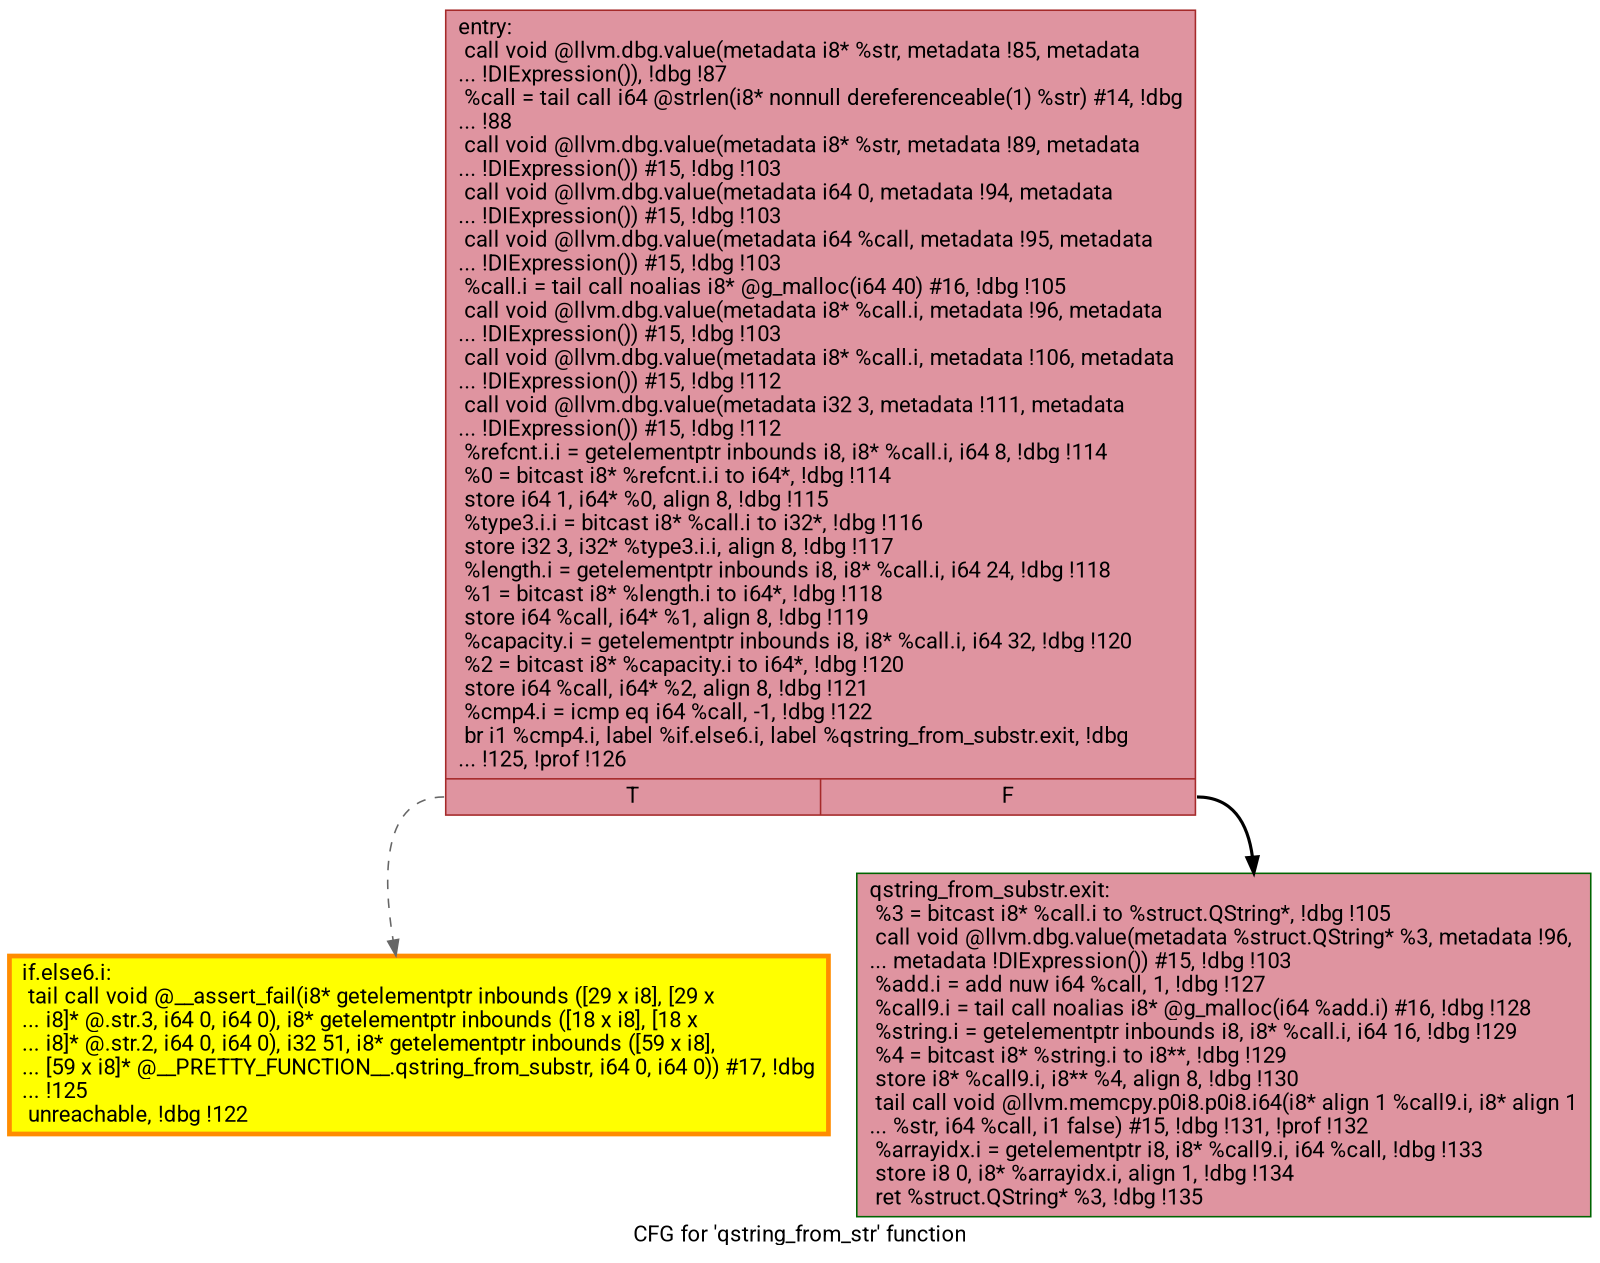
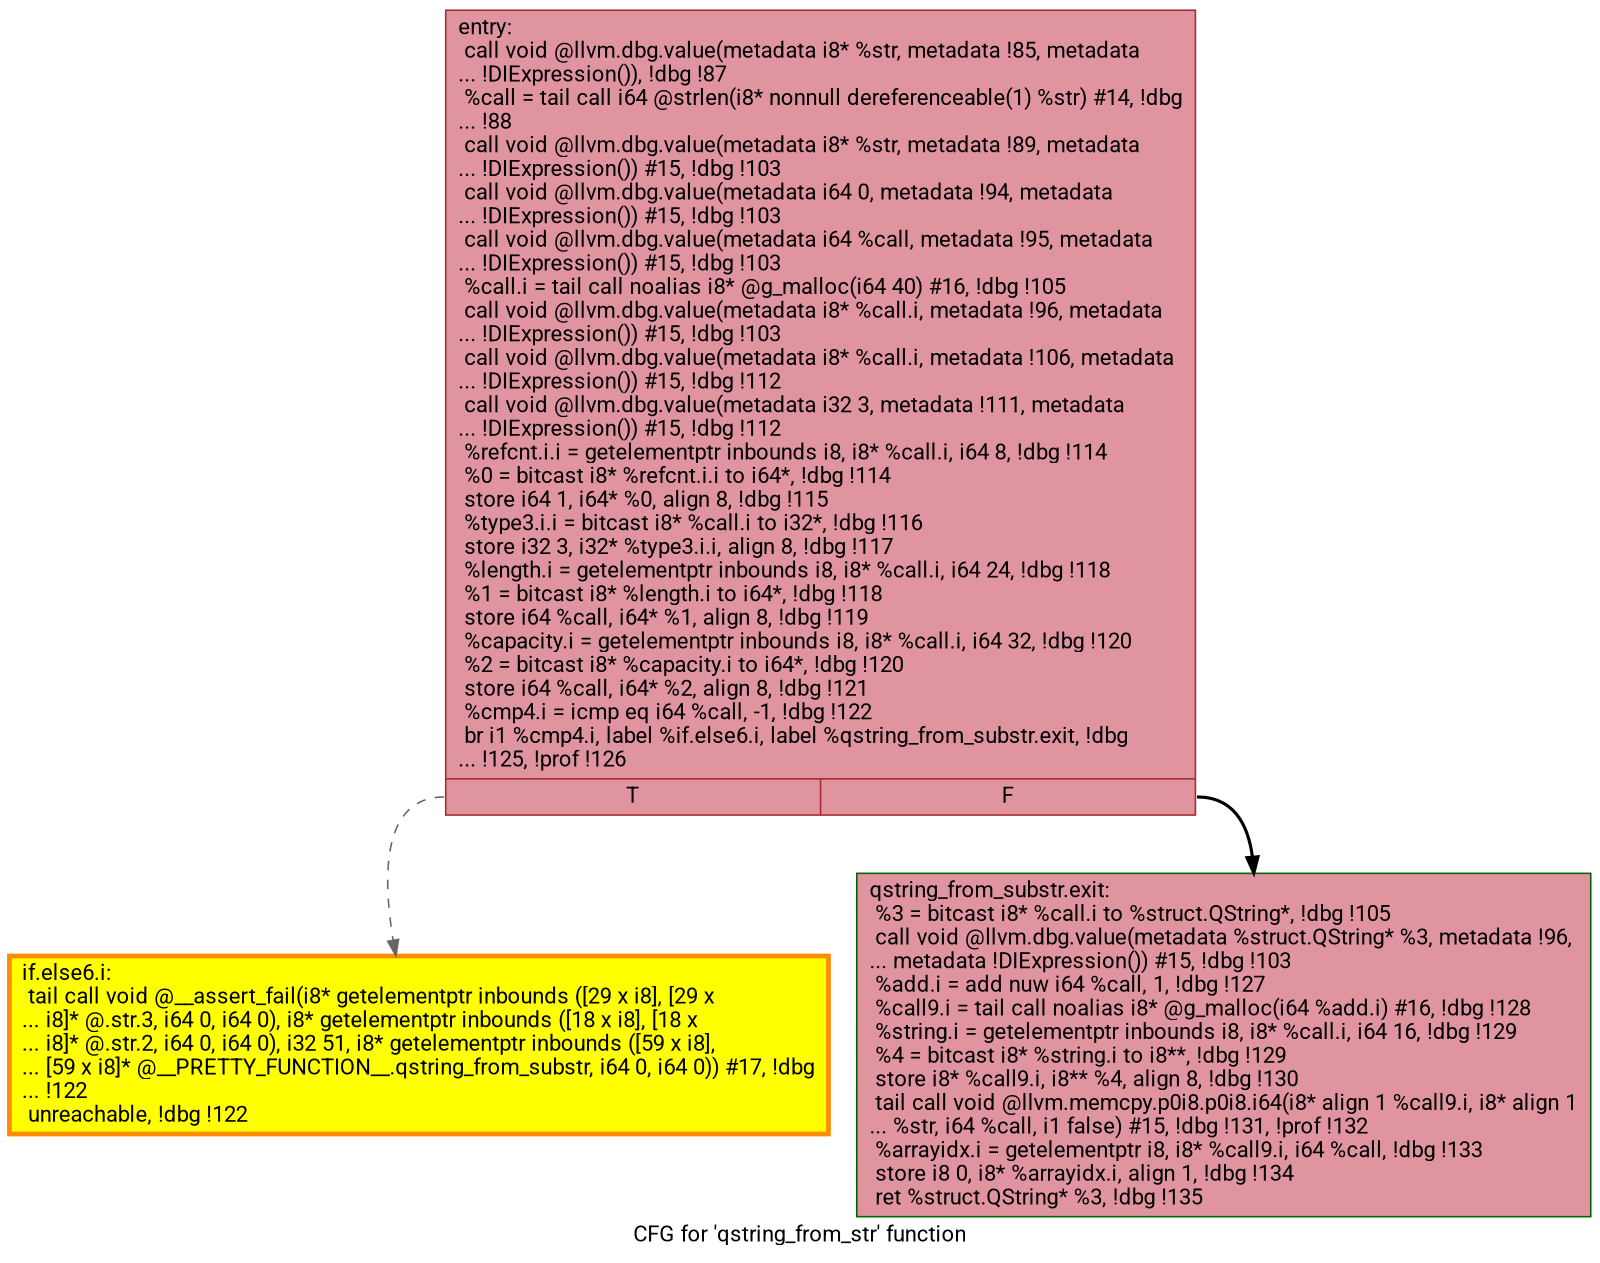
node "if.else6.i:": text "... !125" -> "... !122"
